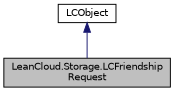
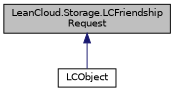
edge "LeanCloud.Storage.LCFriendship Request" -> "LCObject": reversed
